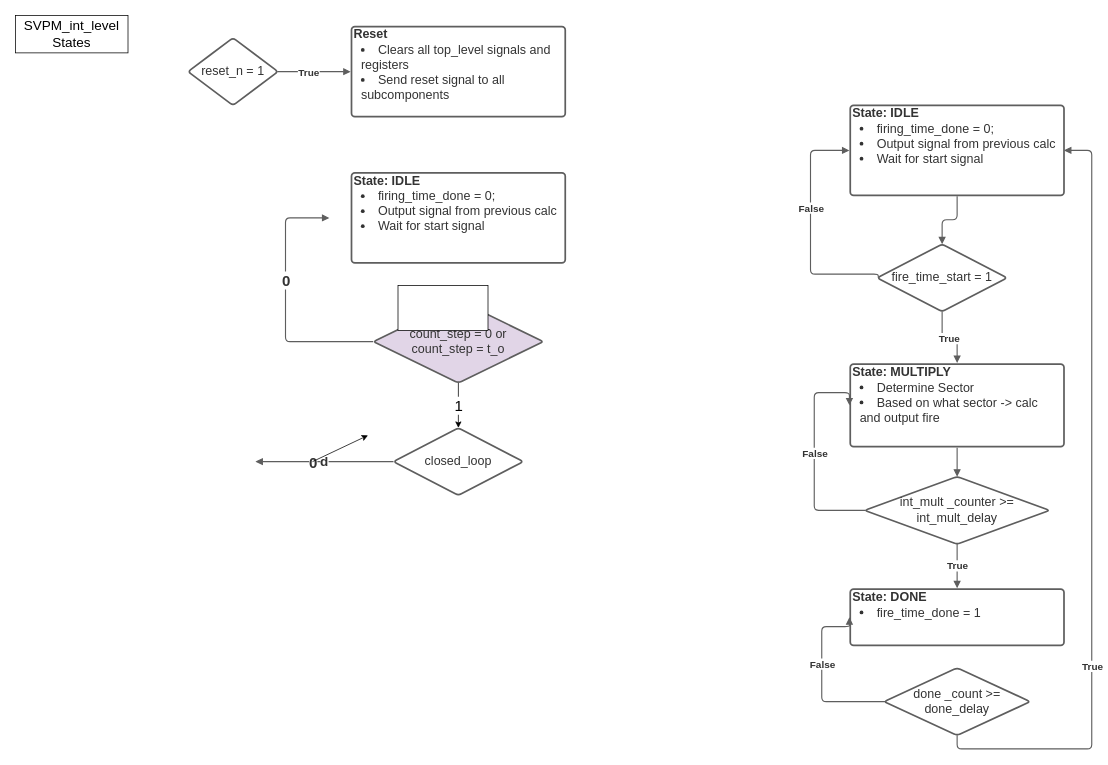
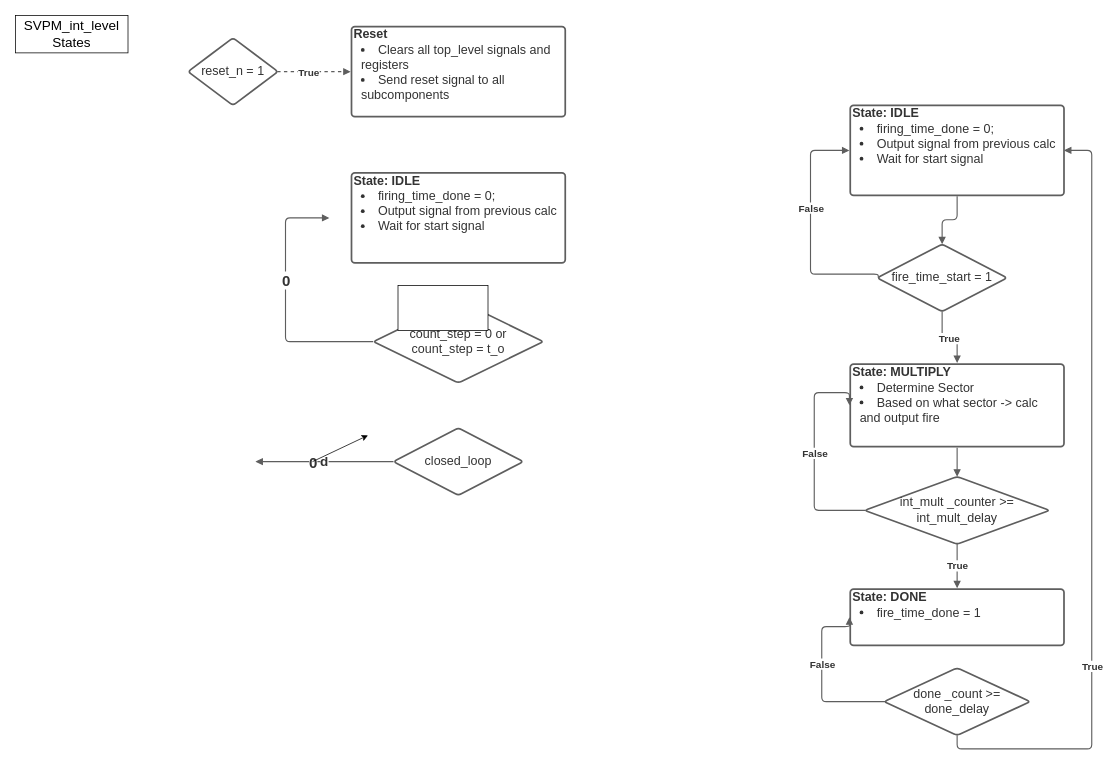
edge "reset_n = 1" -> "Reset Clears all top_level signals and registers Send reset signal to all subcomponents": style solid -> dashed
node "count_step = 0 or count_step = t_o": fillcolor #e1d5e7 -> #ffffff
edge "count_step = 0 or count_step = t_o" -> "closed_loop": removed, label "1"
